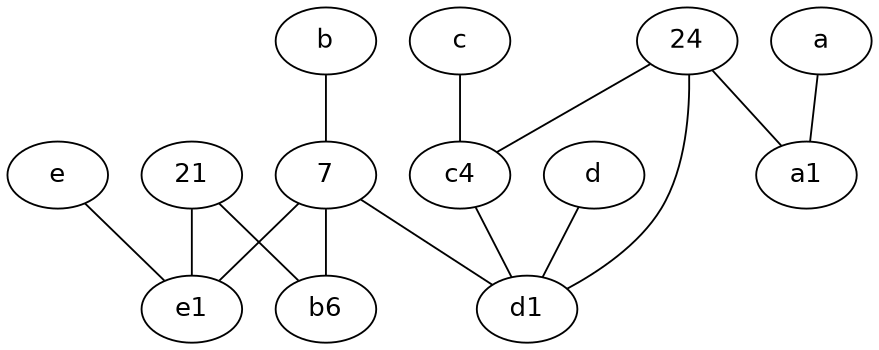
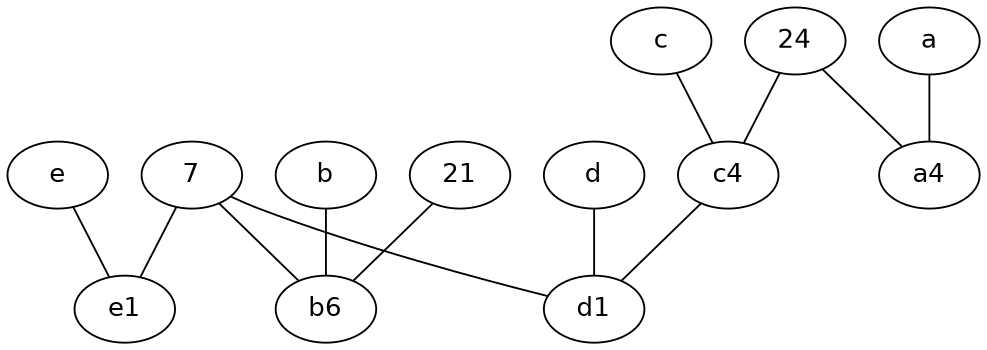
edge "b" -- "7": now "b" -- "b6"
node "a1": label "a1" -> "a4"
edge "24" -- "d1": removed
edge "21" -- "e1": removed
